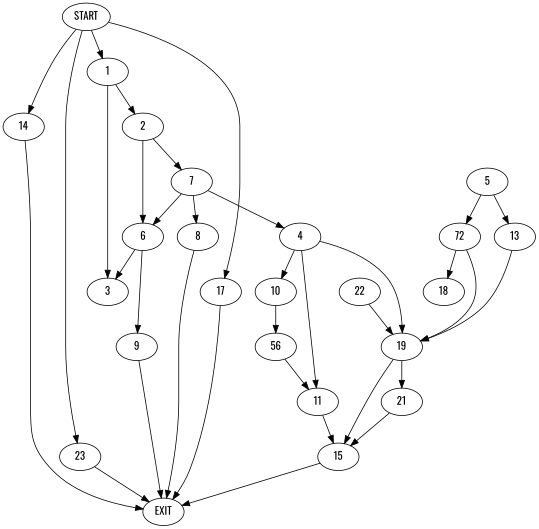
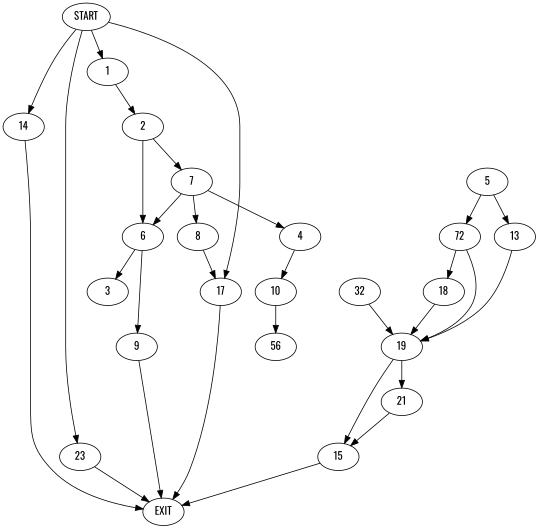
edge "1" -> "3": removed
edge "4" -> "19": now "18" -> "19"
node "22": label "22" -> "32"
edge "8" -> "EXIT": now "8" -> "17"
node "11": removed
